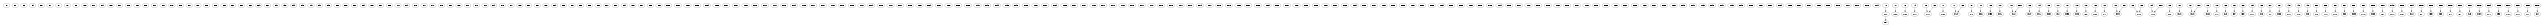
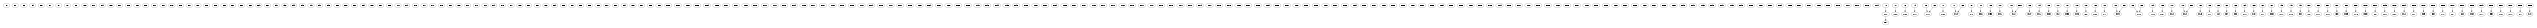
node "co16": removed
